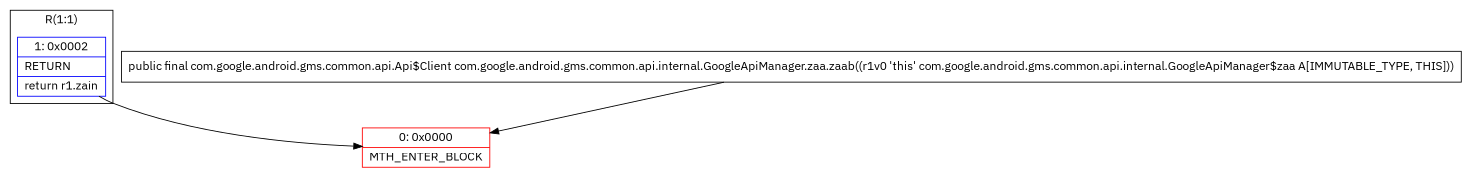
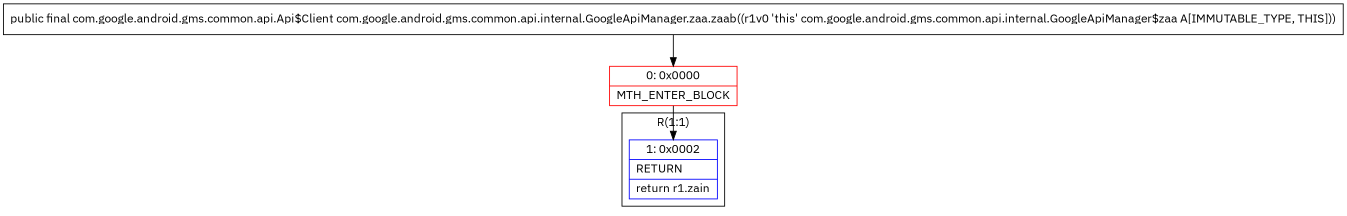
edge "1: 0x0002" -> "0: 0x0000": reversed
